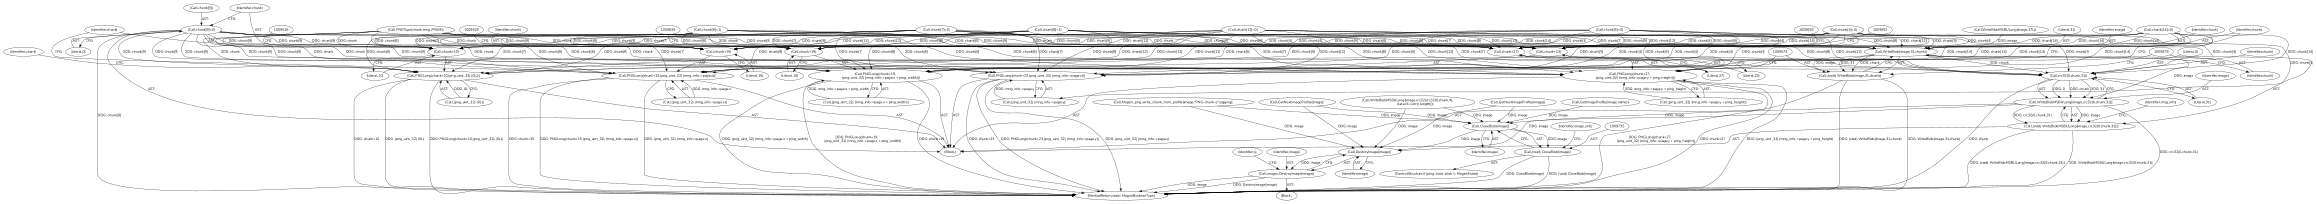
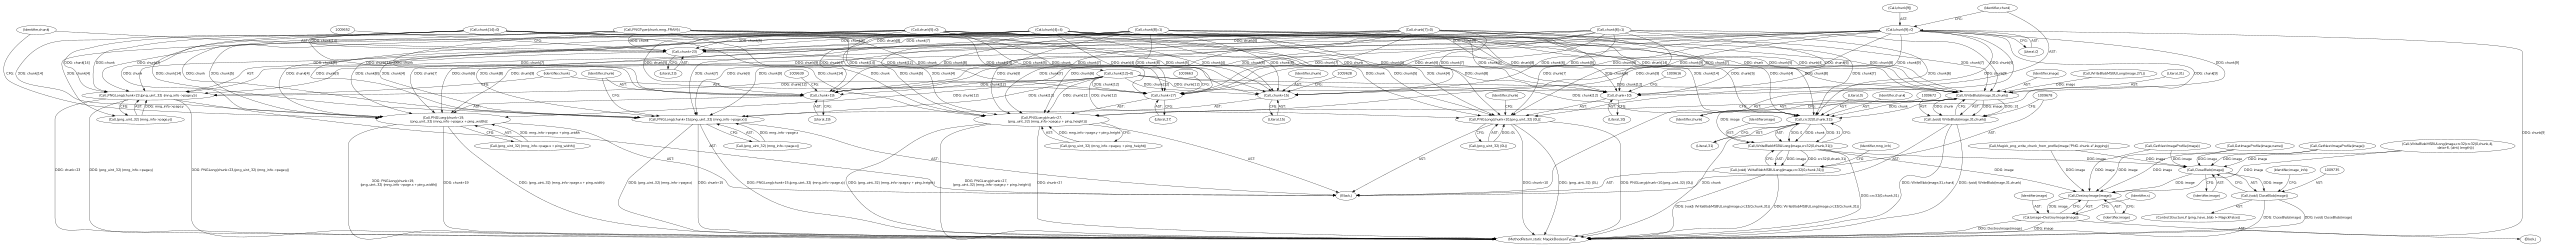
edge "(Call,chunk[12]=0)" -> "(Call,chunk+23)": reversed
edge "(Call,chunk[6]=1)" -> "(Call,PNGLong(chunk+23,(png_uint_32) (mng_info->page.y)))": removed, label "DDG: chunk[6]"
edge "(Call,GetImageProfile(image,name))" -> "(Call,DestroyImage(image))": added, label "DDG: image"
